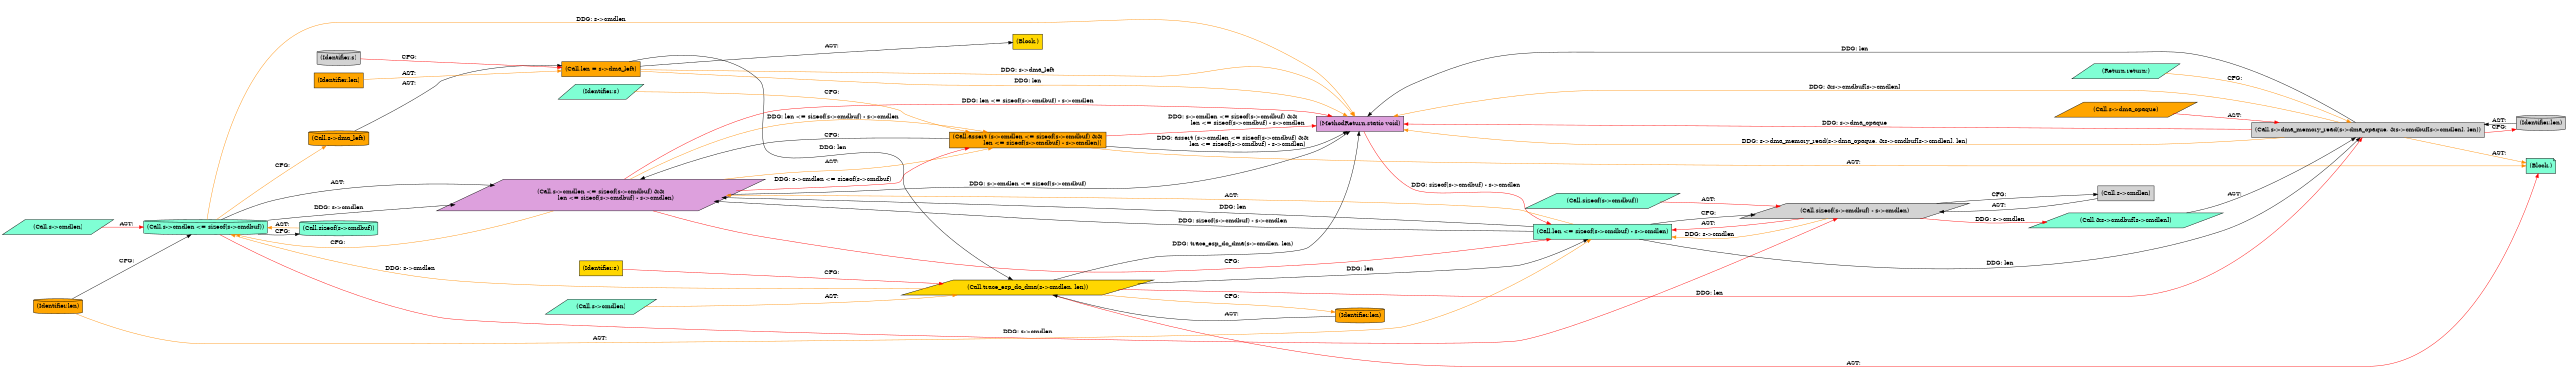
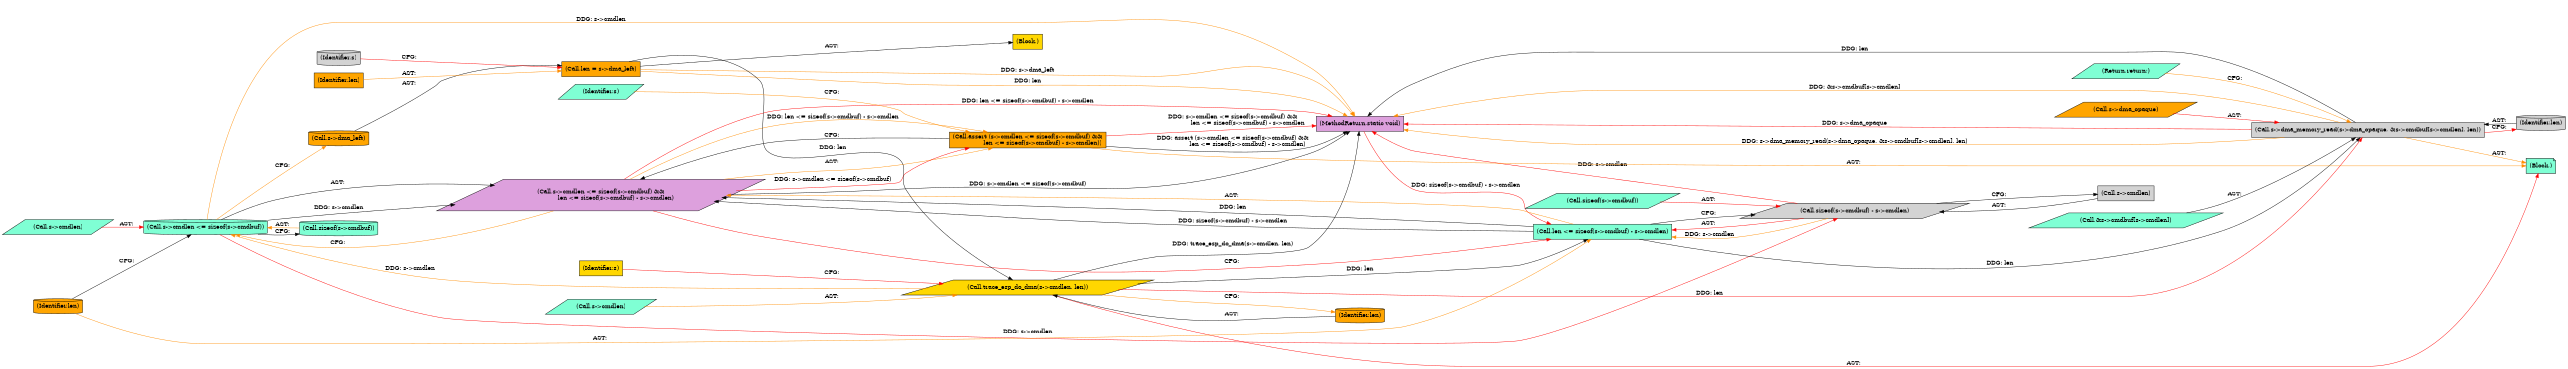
edge "(Call,sizeof(s->cmdbuf) - s->cmdlen)" -> "(Call,&s->cmdbuf[s->cmdlen])": now "(Call,sizeof(s->cmdbuf) - s->cmdlen)" -> "(MethodReturn,static void)"
